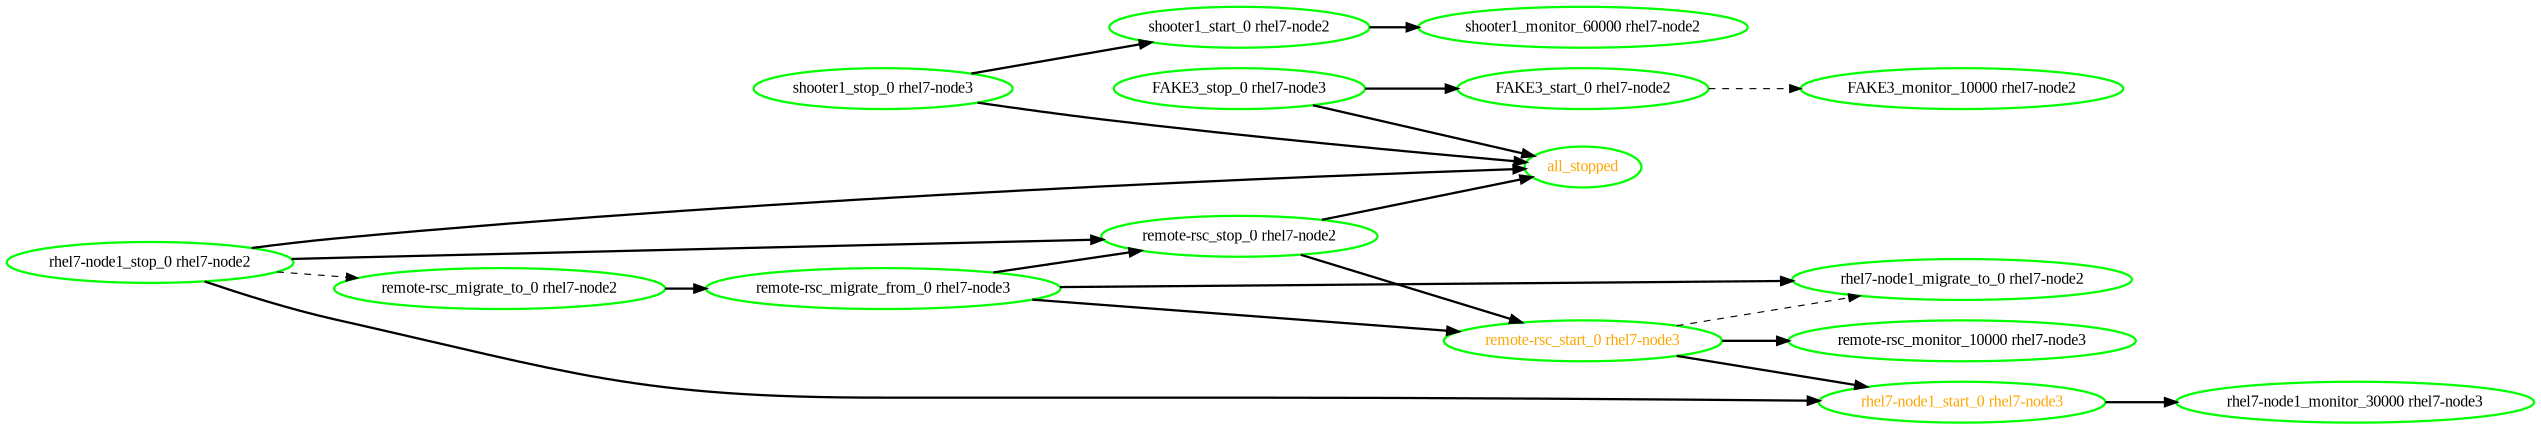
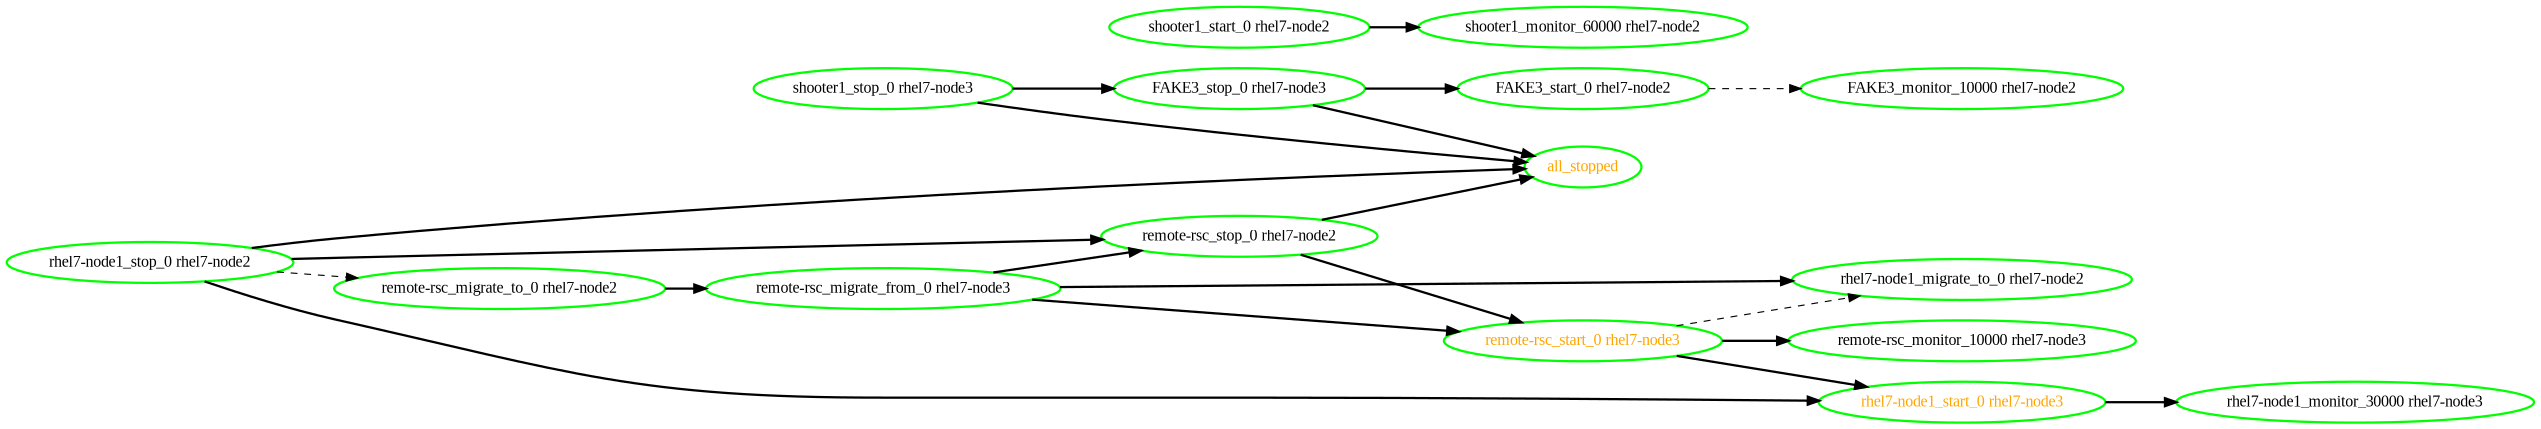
edge "shooter1_stop_0 rhel7-node3" -> "shooter1_start_0 rhel7-node2": now "shooter1_stop_0 rhel7-node3" -> "FAKE3_stop_0 rhel7-node3"
